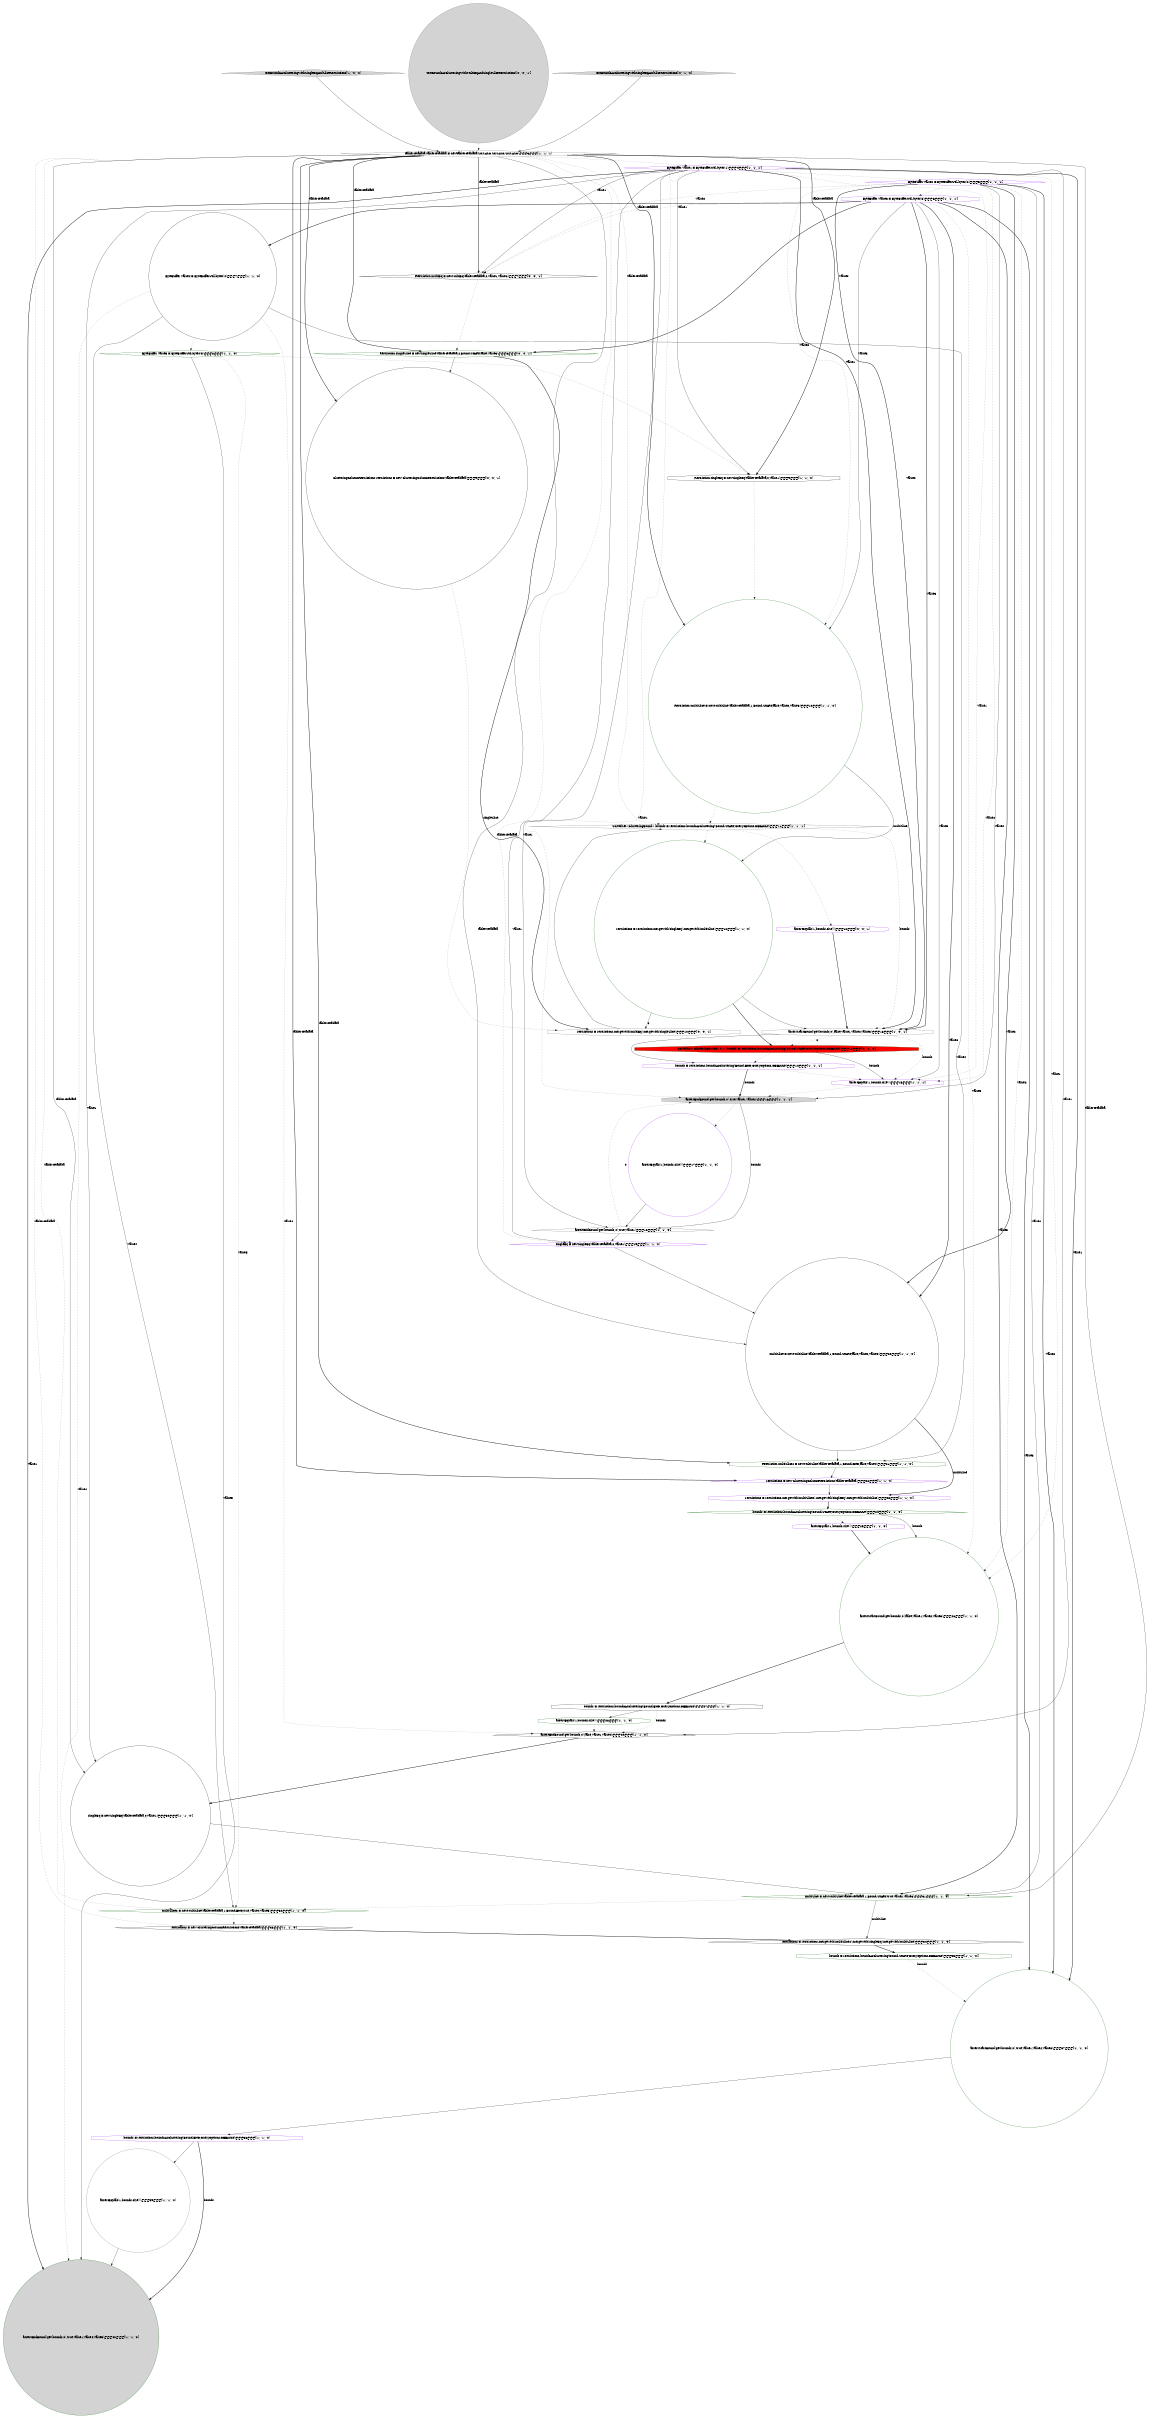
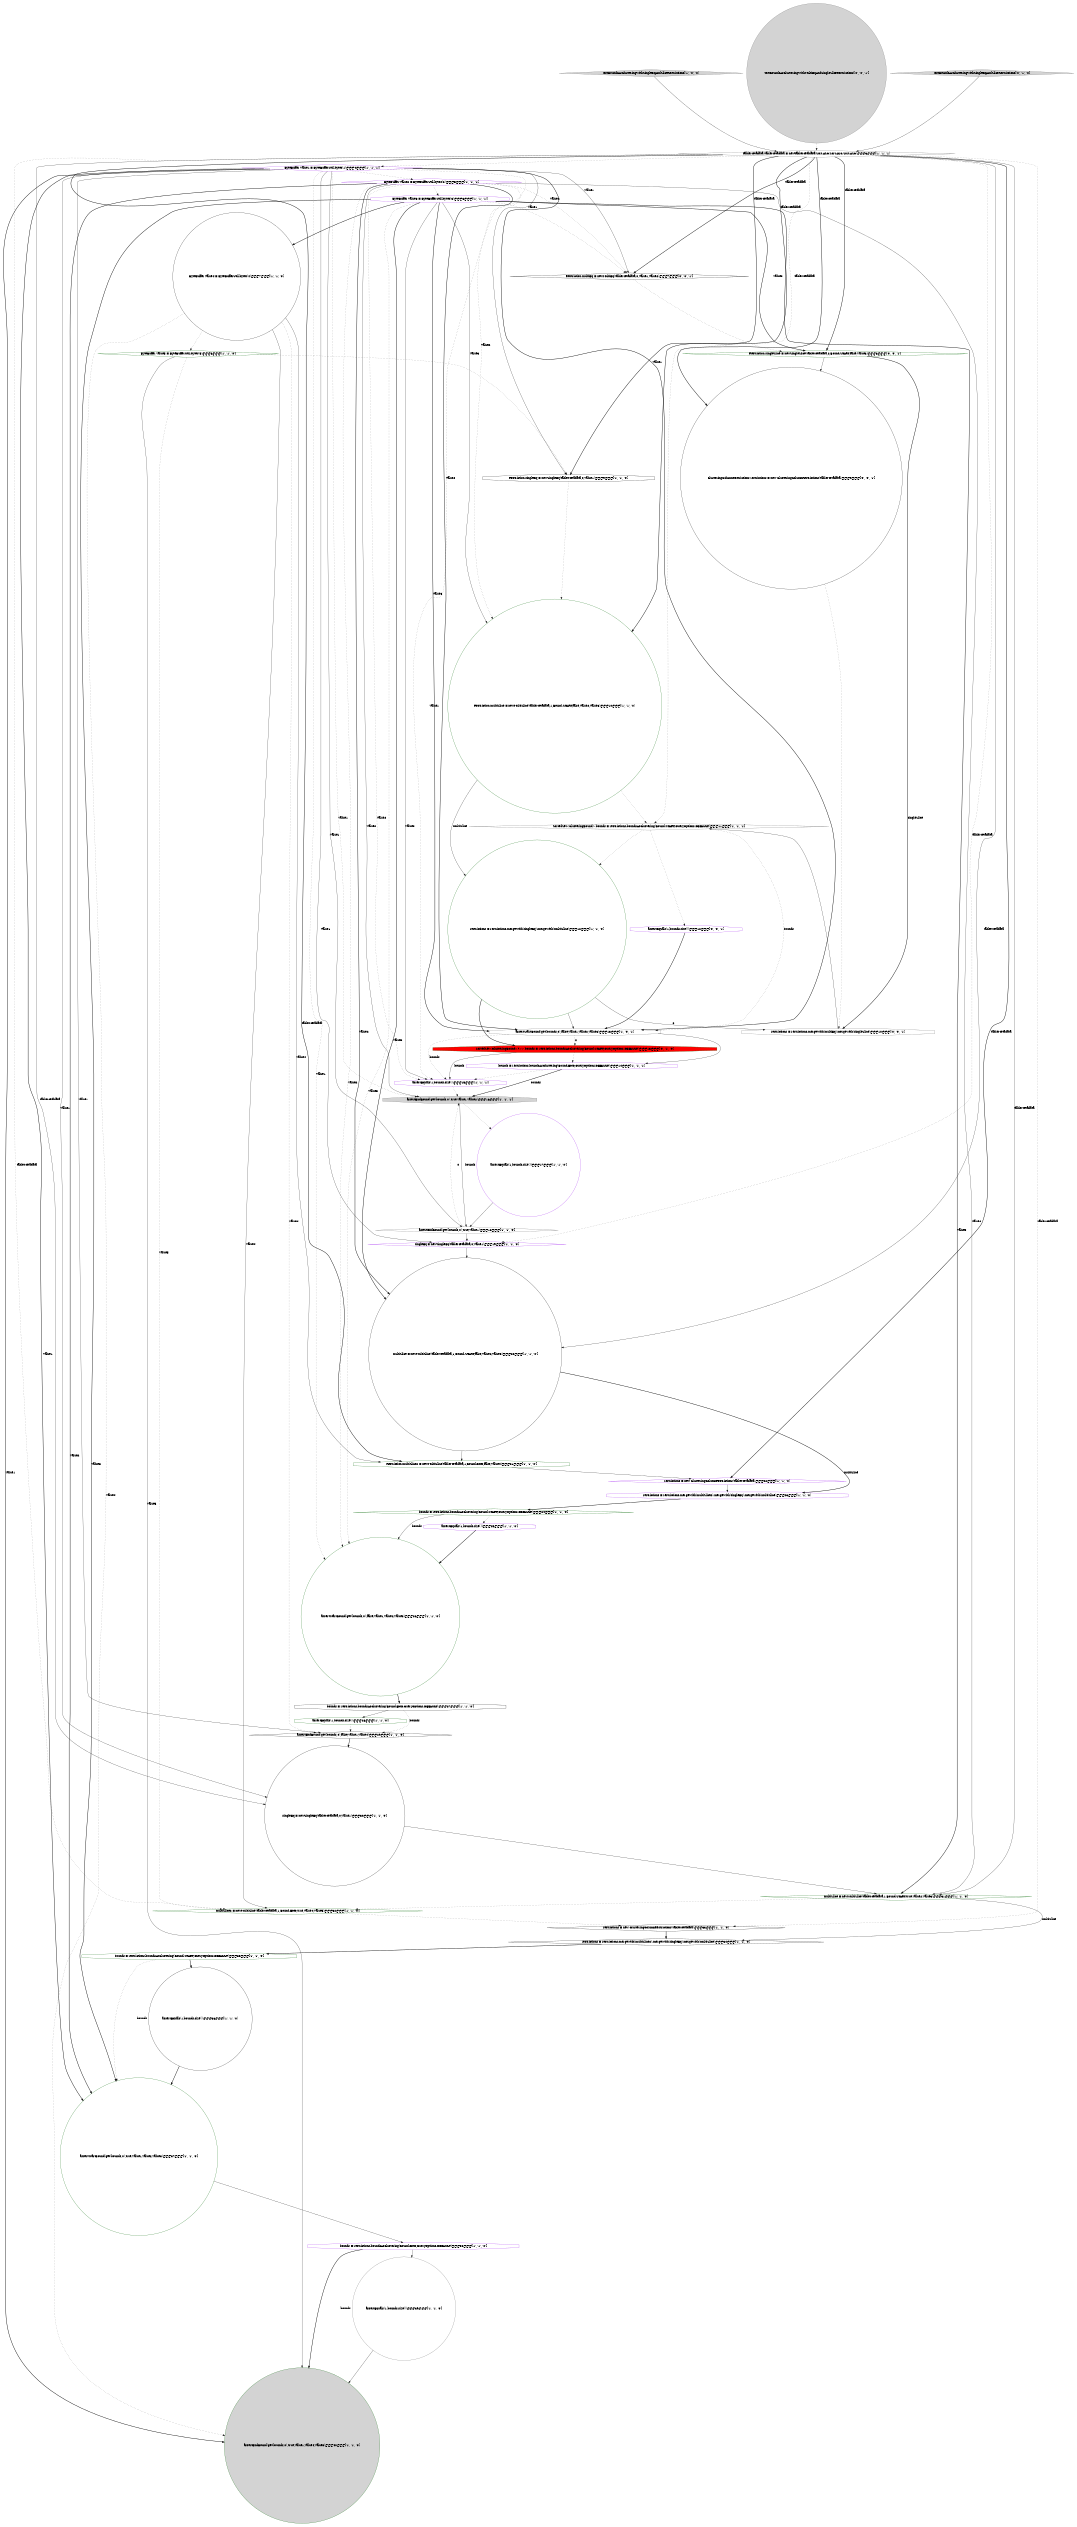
node "assertEquals(1,bounds.size())@@@36@@@['1', '1', '0']": added
